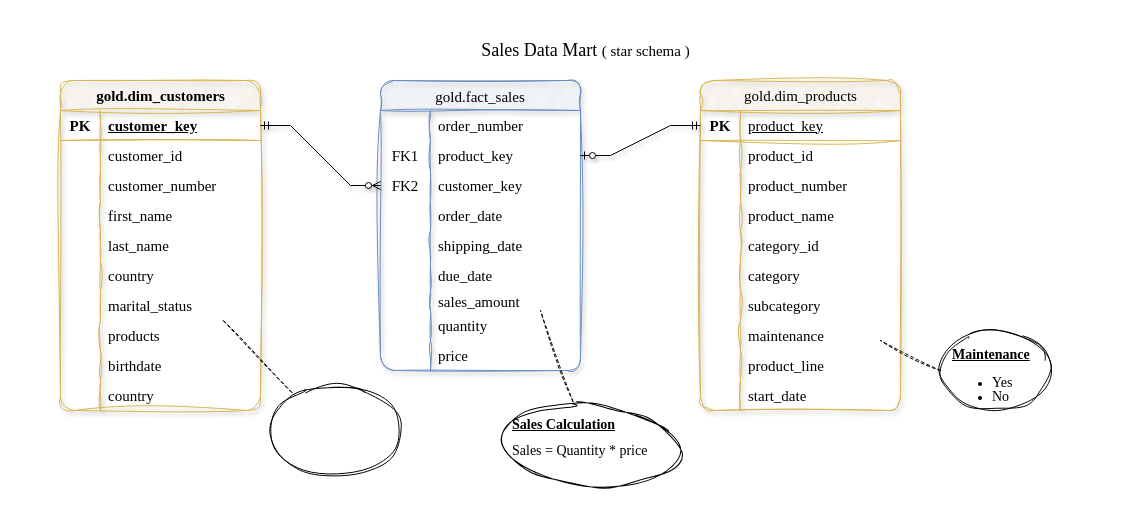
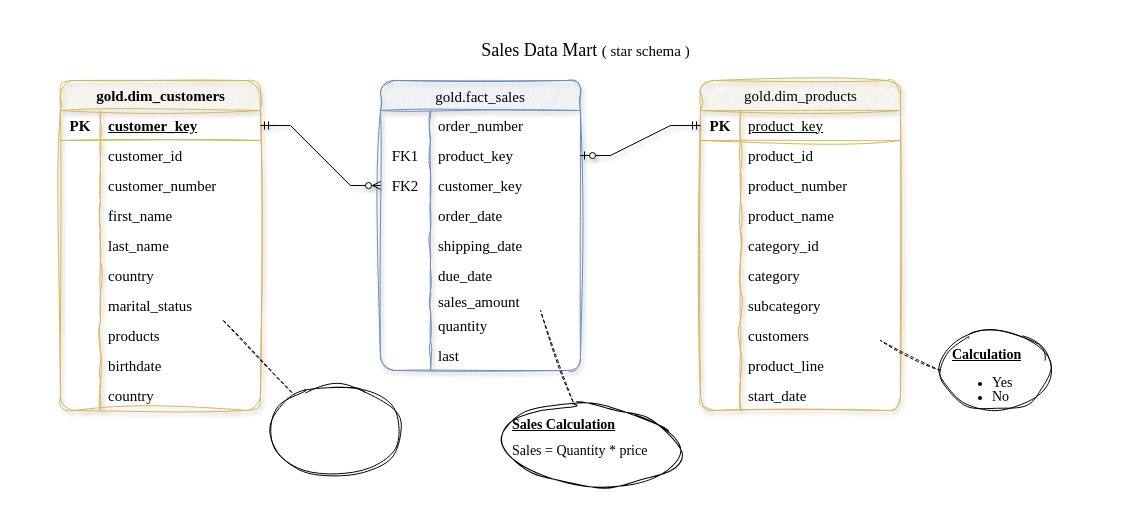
node "maintenance": label "maintenance" -> "customers"
node "price": label "price" -> "last"
node "Maintenance Yes No": label "Maintenance Yes No" -> "Calculation Yes No"
